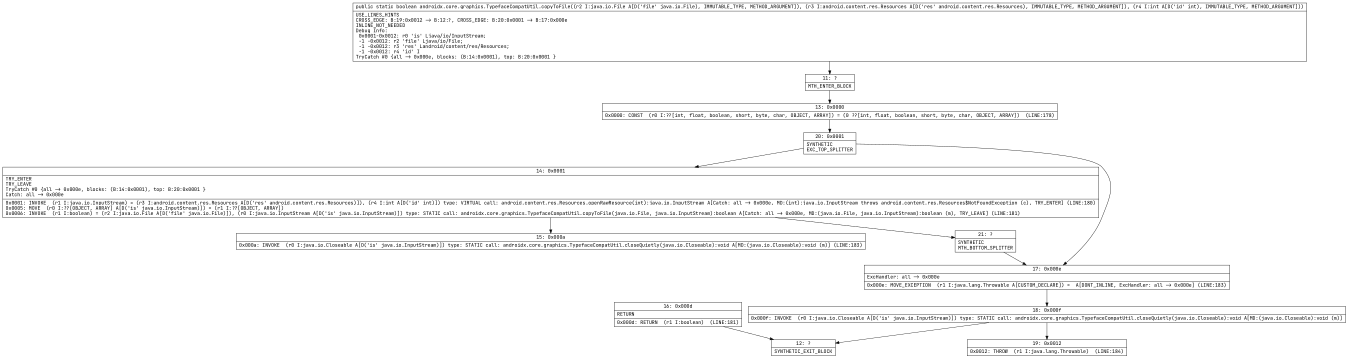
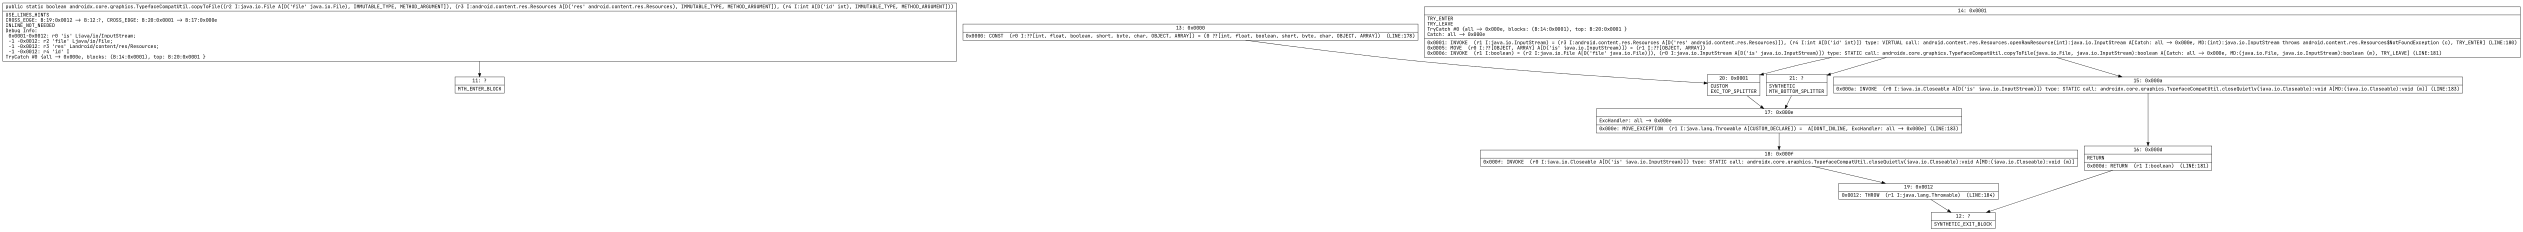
edge "11: ?" -> "13: 0x0000": removed
edge "15: 0x000a" -> "16: 0x000d": added
node "20: 0x0001": text "SYNTHETIC" -> "CUSTOM"
edge "20: 0x0001" -> "14: 0x0001": reversed
edge "18: 0x000f" -> "12: ?": now "19: 0x0012" -> "12: ?"
